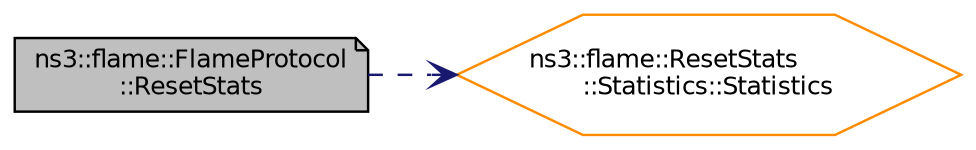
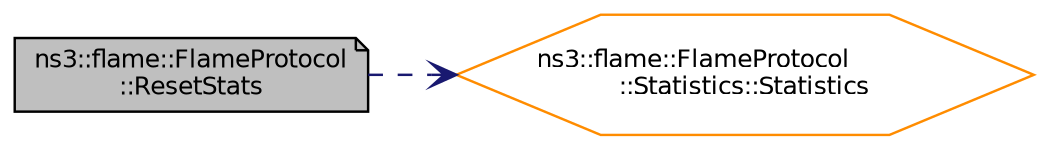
node "ns3::flame::ResetStats ::Statistics::Statistics": label "ns3::flame::ResetStats ::Statistics::Statistics" -> "ns3::flame::FlameProtocol ::Statistics::Statistics"
